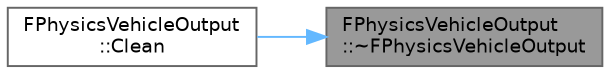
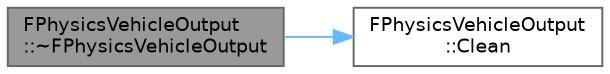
edge "FPhysicsVehicleOutput ::Clean" -> "FPhysicsVehicleOutput ::~FPhysicsVehicleOutput": reversed
